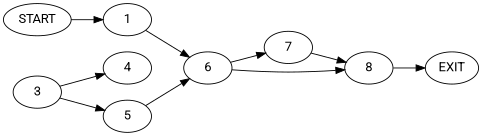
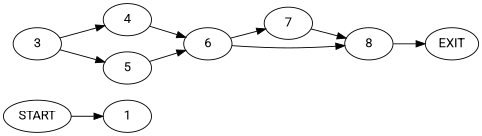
edge "1" -> "6": now "4" -> "6"
